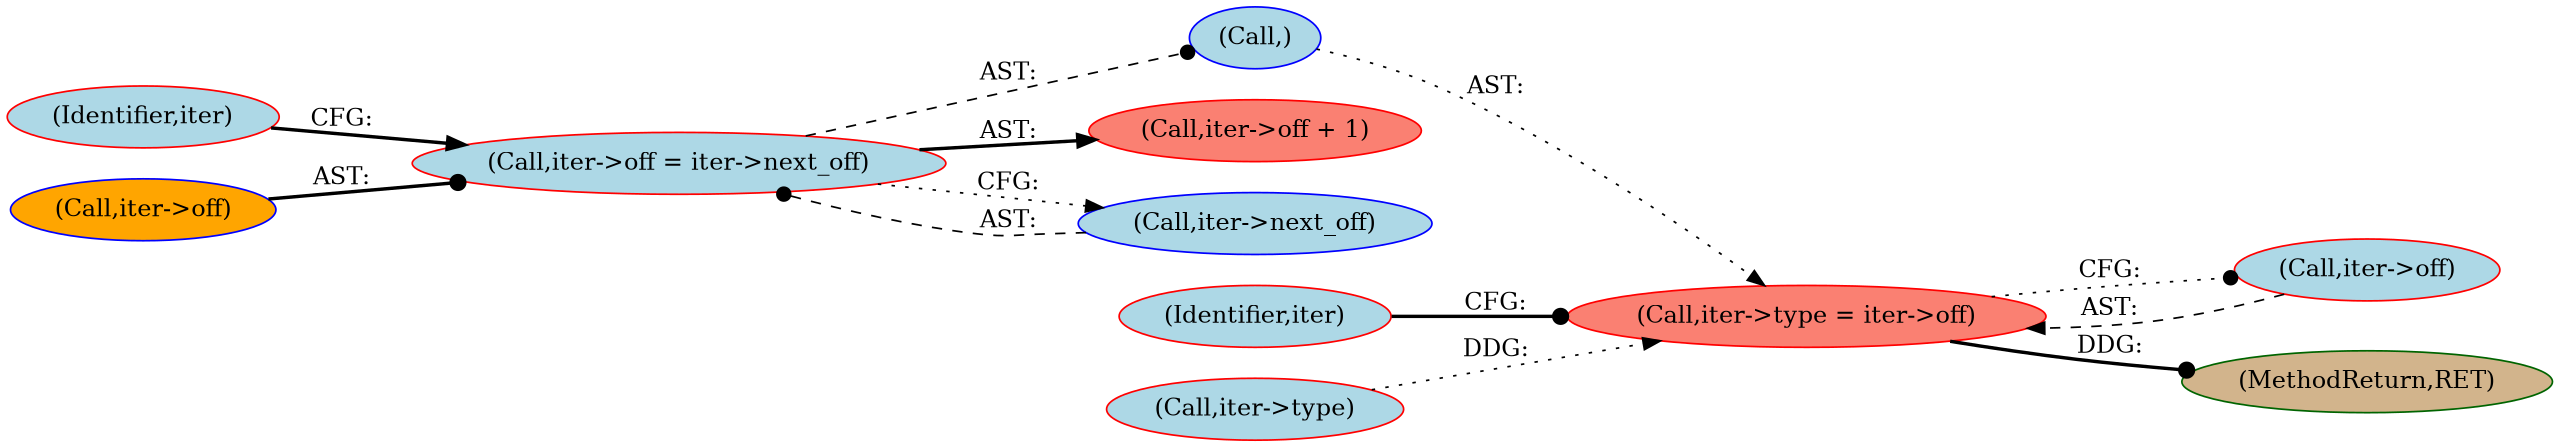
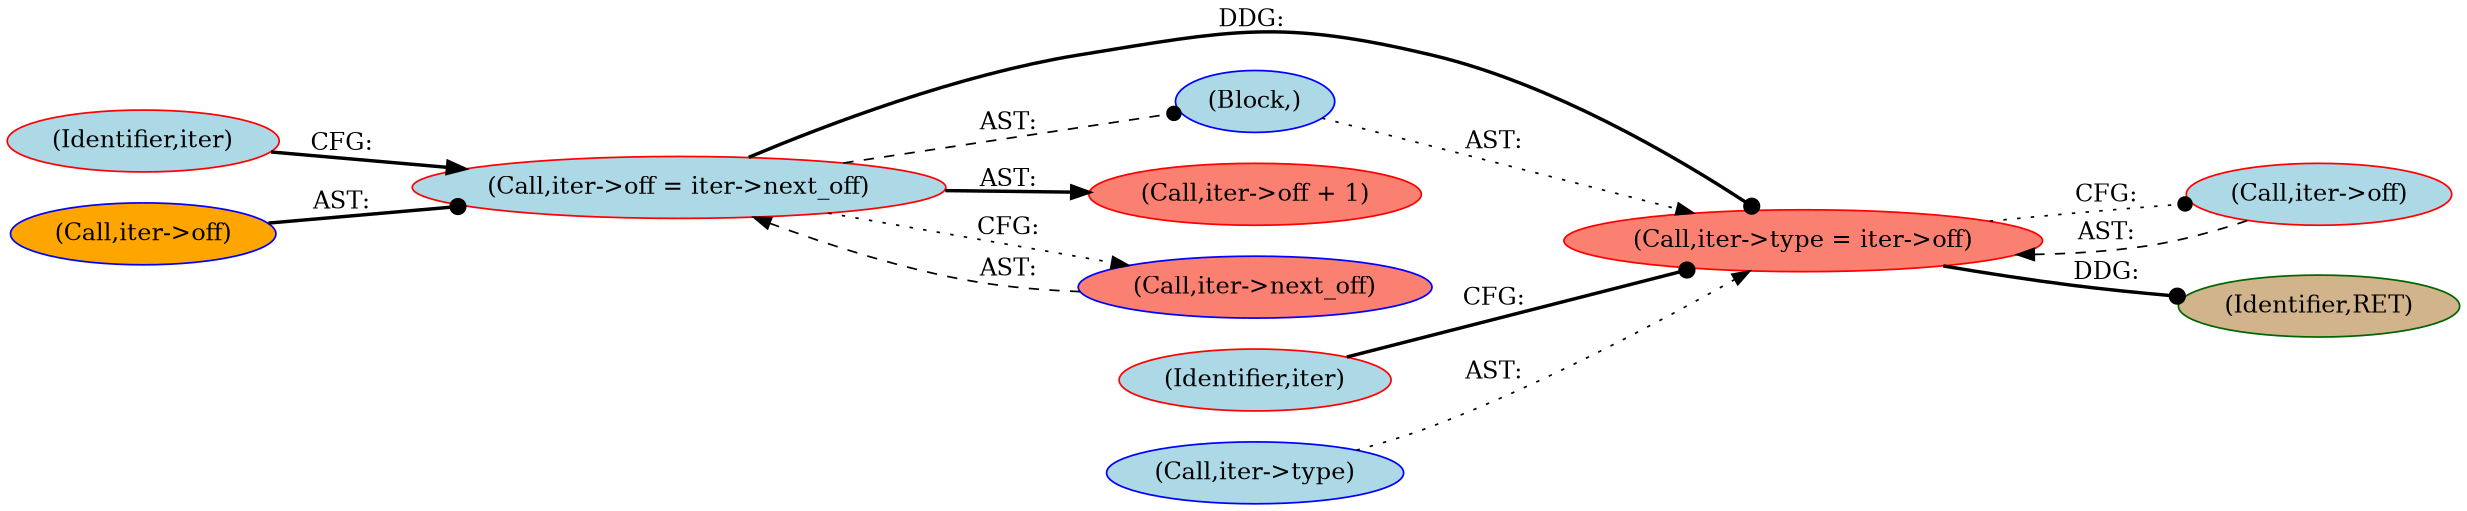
edge "(Call,iter->off = iter->next_off)" -> "(Call,iter->type = iter->off)": added, label "DDG:"
node "(Call,)": label "(Call,)" -> "(Block,)"
node "(Call,iter->next_off)": fillcolor lightblue -> salmon
edge "(Call,iter->next_off)" -> "(Call,iter->off = iter->next_off)": arrowhead dot -> normal
edge "(Call,iter->type)" -> "(Call,iter->type = iter->off)": label "DDG: " -> "AST: "
node "(MethodReturn,RET)": label "(MethodReturn,RET)" -> "(Identifier,RET)"
node "(Call,iter->type)": color red -> blue
